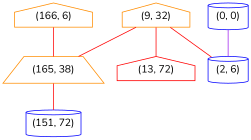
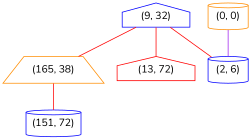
node "(166, 6)": removed
node "(9, 32)": color darkorange -> blue
node "(0, 0)": color blue -> darkorange
